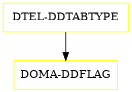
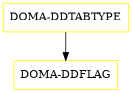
node "DTEL-DDTABTYPE": label "DTEL-DDTABTYPE" -> "DOMA-DDTABTYPE"
